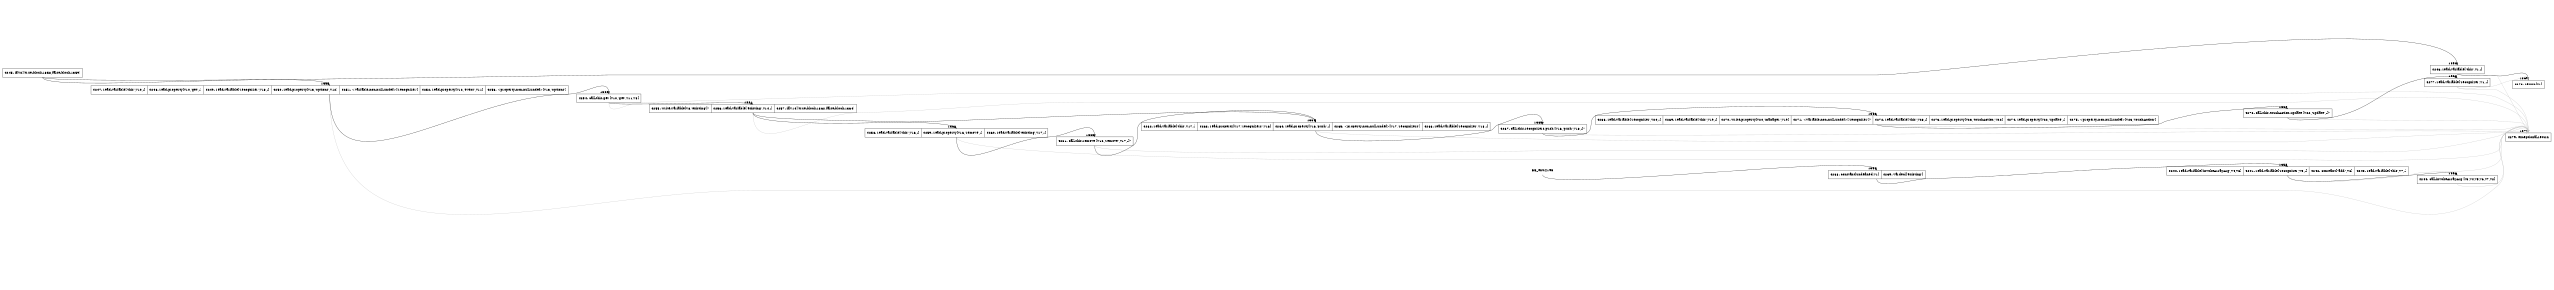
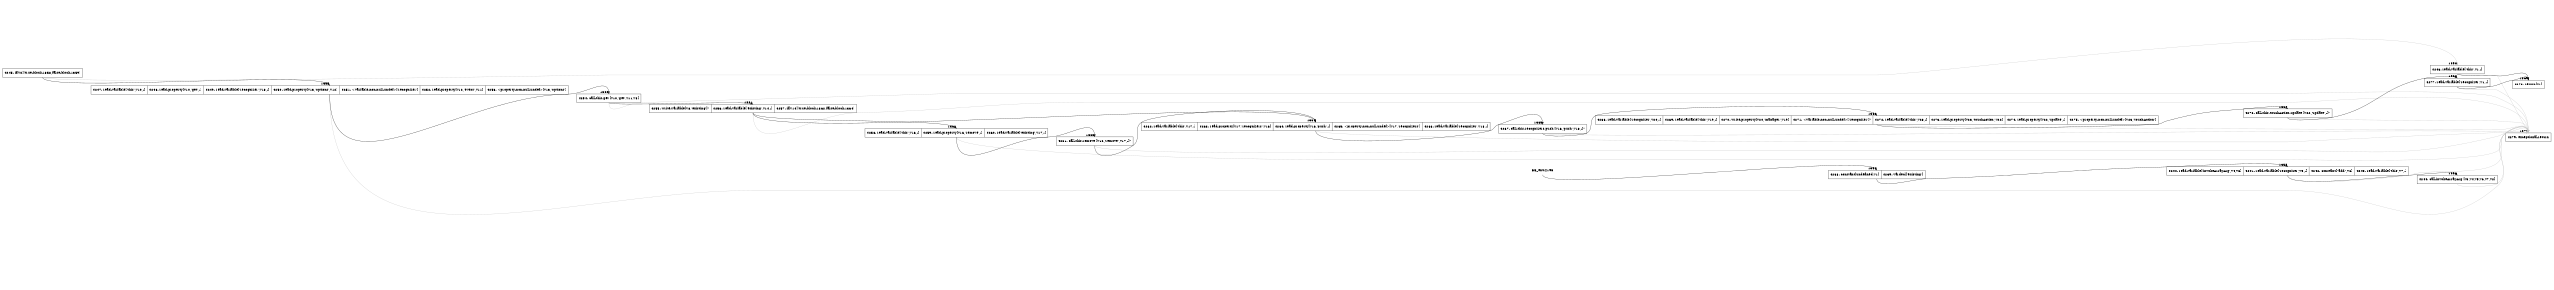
edge "4245: if[v2](true-block:1358,false-block:1359)" -> "4246: read-variable['this',v1,-]": color black -> gray
edge "4277: read-variable['recognizer',v1,-]" -> "4278: return[v1]": color gray -> black
